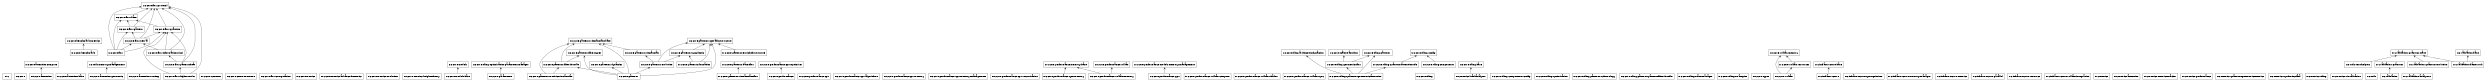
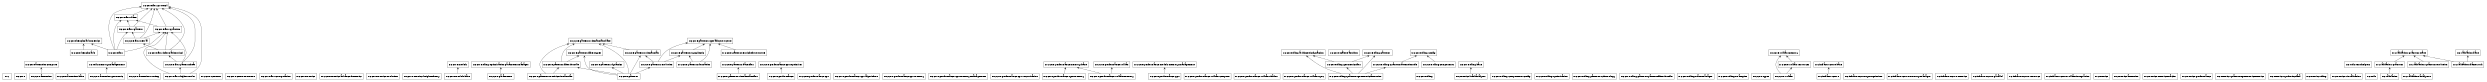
edge "src.core.flow" -> "src.core.flow.neural": now "src.core.flow" -> "src.core.benchmarks.metrics"
edge "src.core.tiling.geometric_flow" -> "src.core.scale_transition": now "src.core.tiling.geometric_flow" -> "src.core.tiling.arithmetic_dynamics"
edge "src.utils.test_helpers" -> "src.validation.quantum.state": now "src.validation.quantum" -> "src.validation.quantum.state"
edge "src.core.patterns" -> "src.core.patterns.operadic_structure": now "src.core.patterns" -> "src.core.patterns.riemannian"
